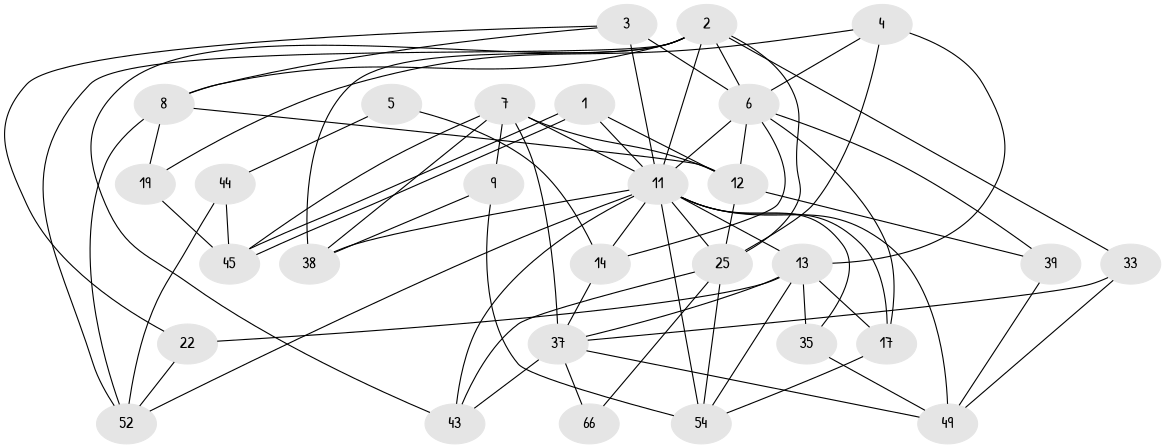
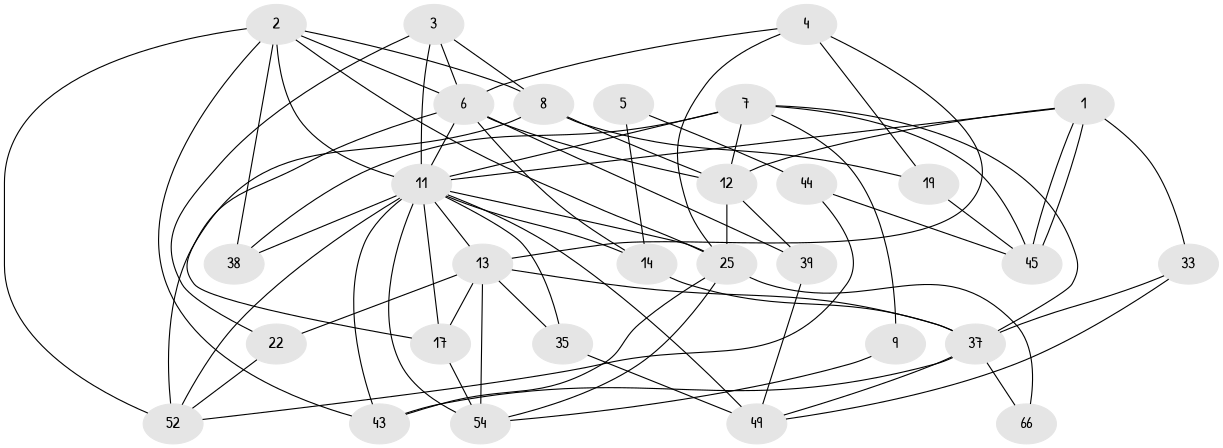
edge "2" -- "33": now "1" -- "33"
edge "9" -- "38": removed
